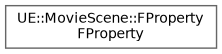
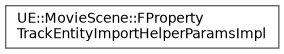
node "UE::MovieScene::FProperty FProperty": label "UE::MovieScene::FProperty FProperty" -> "UE::MovieScene::FProperty TrackEntityImportHelperParamsImpl"
